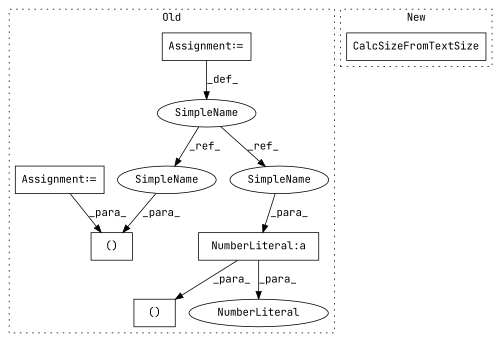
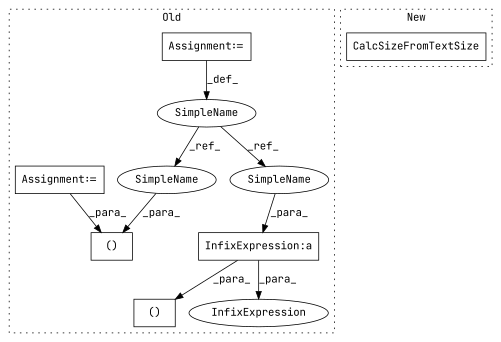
node "NumberLiteral:a": label "NumberLiteral:a" -> "InfixExpression:a"
node "NumberLiteral": label "NumberLiteral" -> "InfixExpression"
